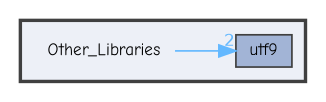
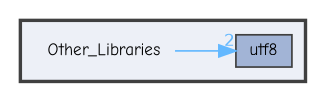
node "utf9": label "utf9" -> "utf8"
